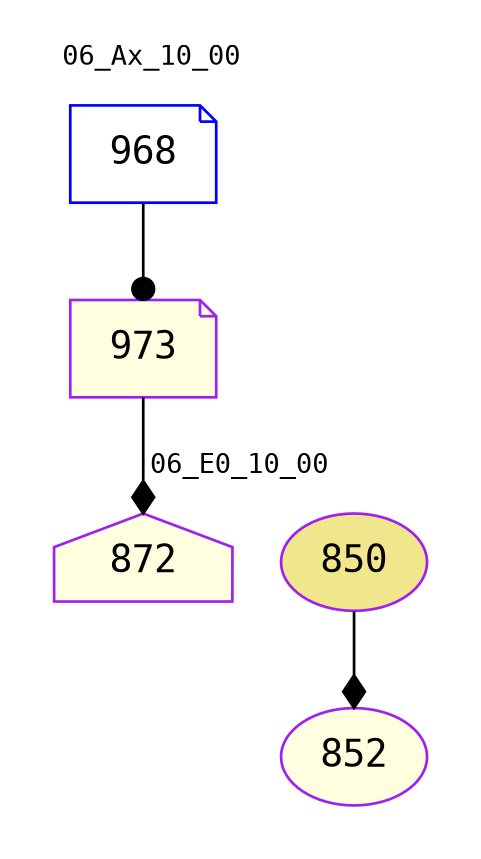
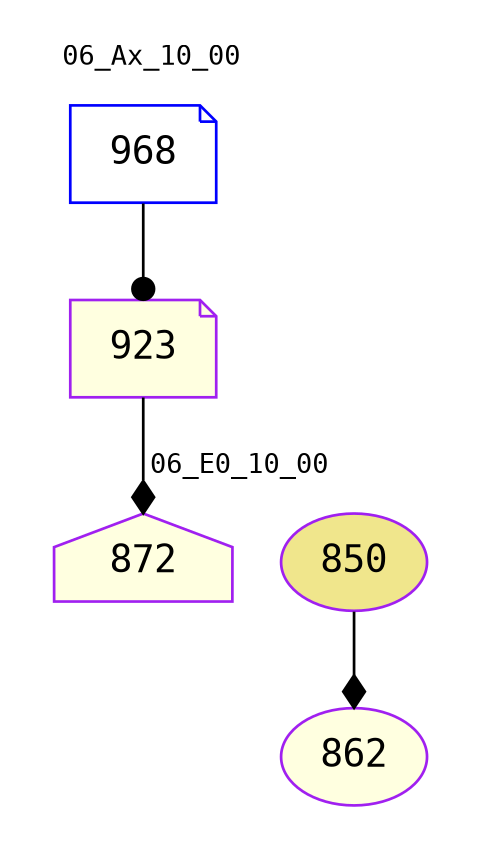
node "973": label "973" -> "923"
node "852": label "852" -> "862"
